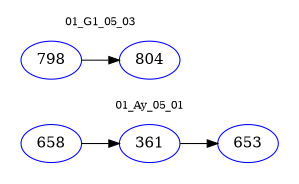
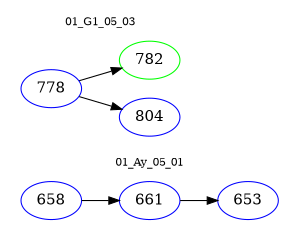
node "798": label "798" -> "778"
node "782": added
node "361": label "361" -> "661"
